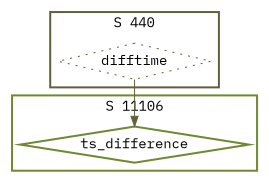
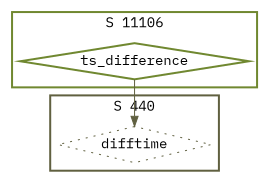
edge "difftime" -> "ts_difference": reversed
